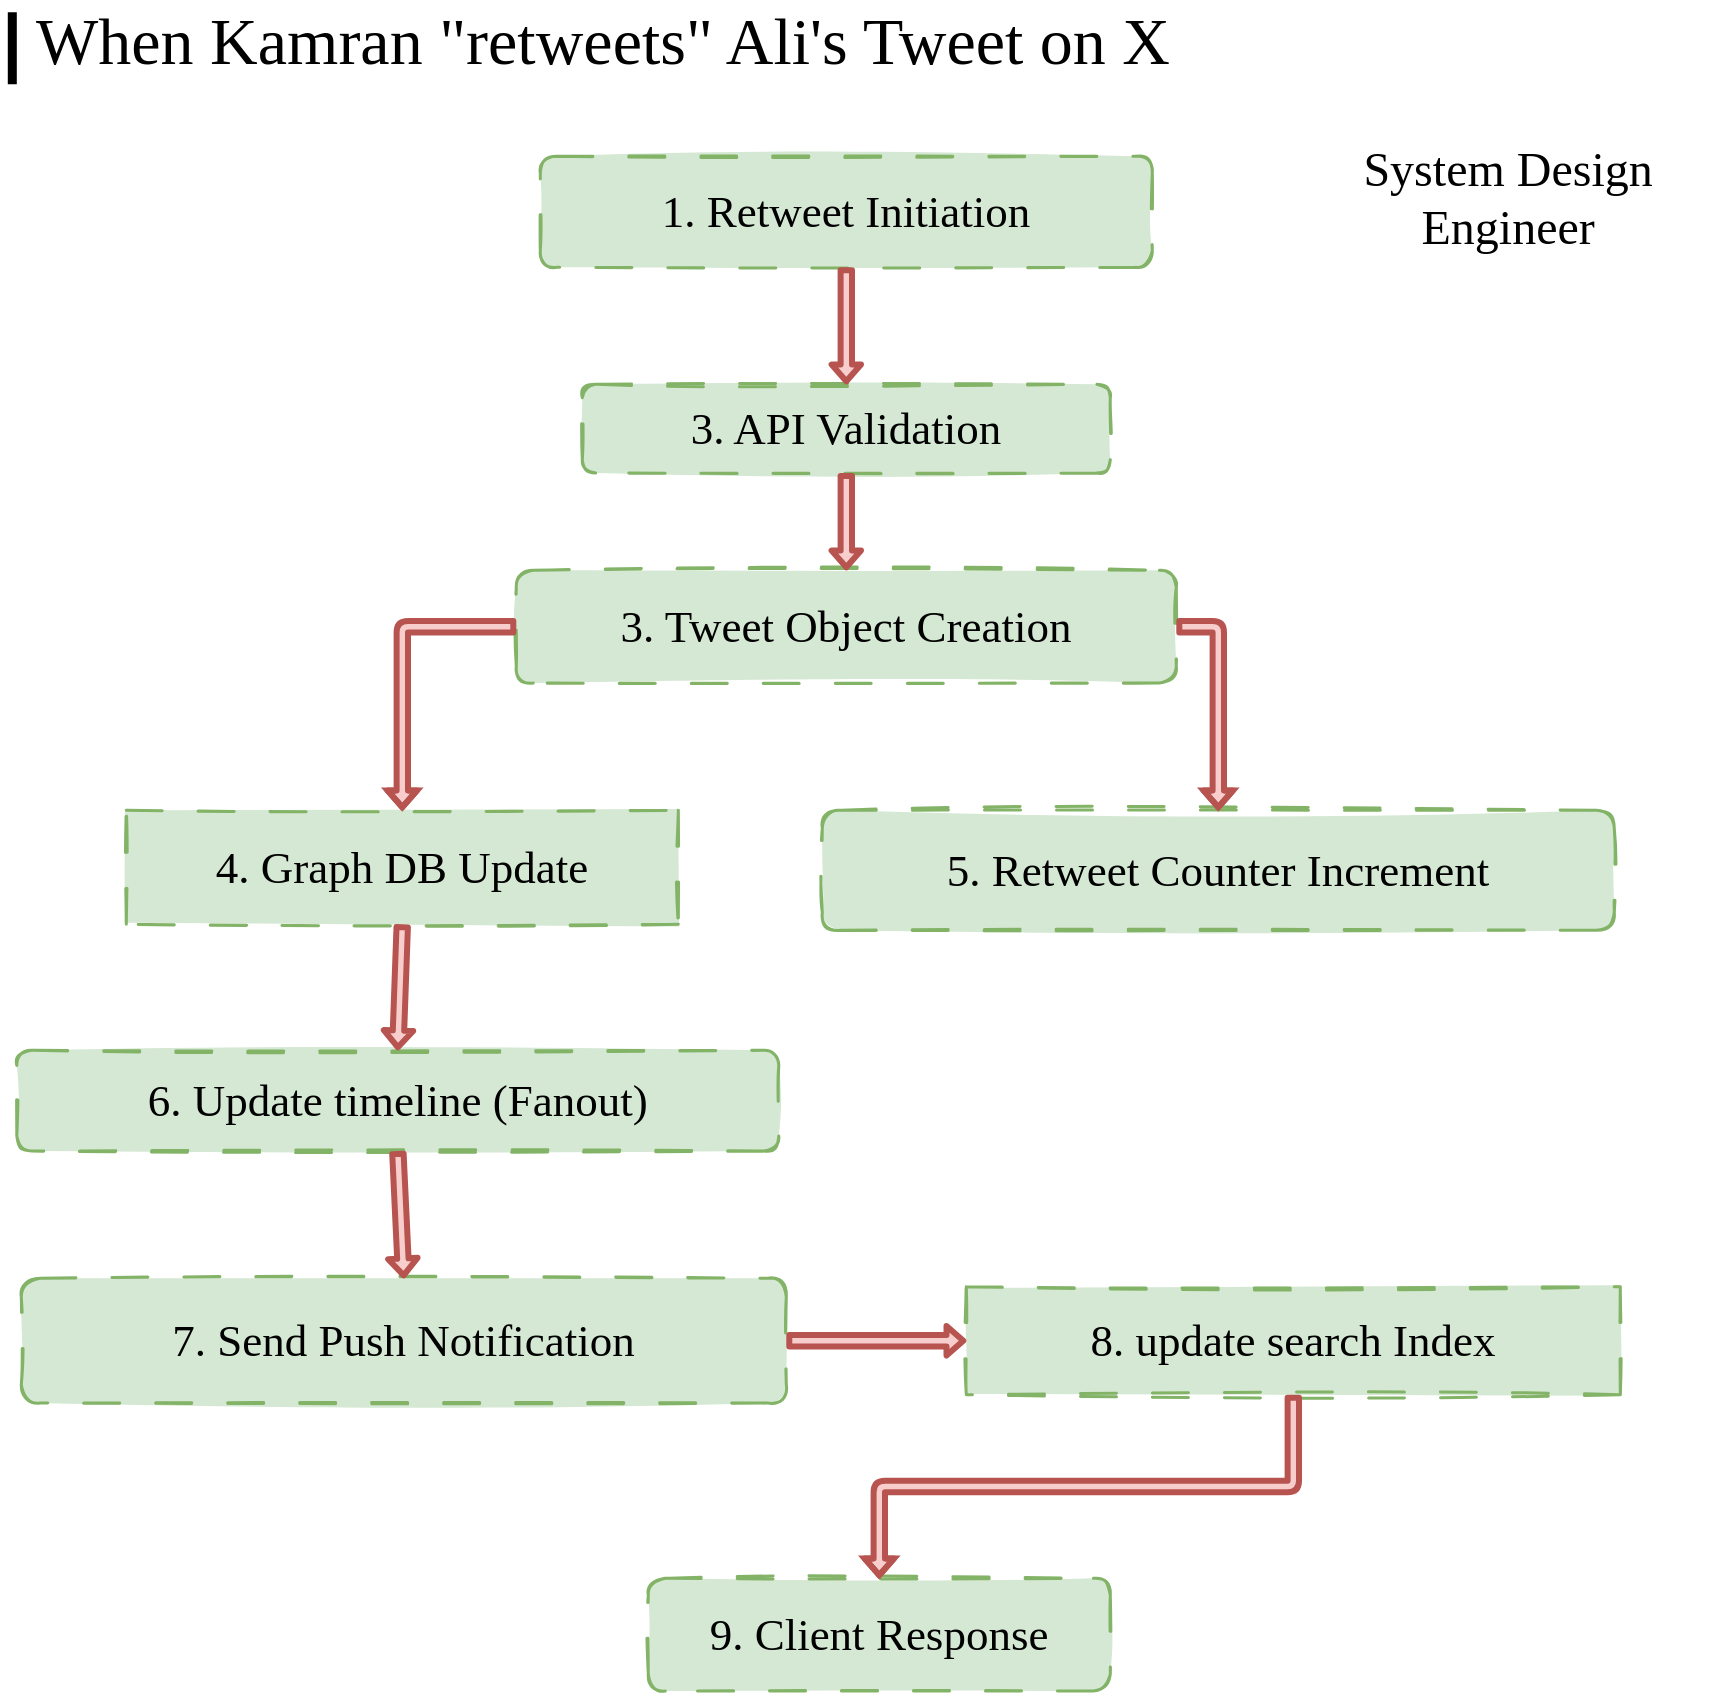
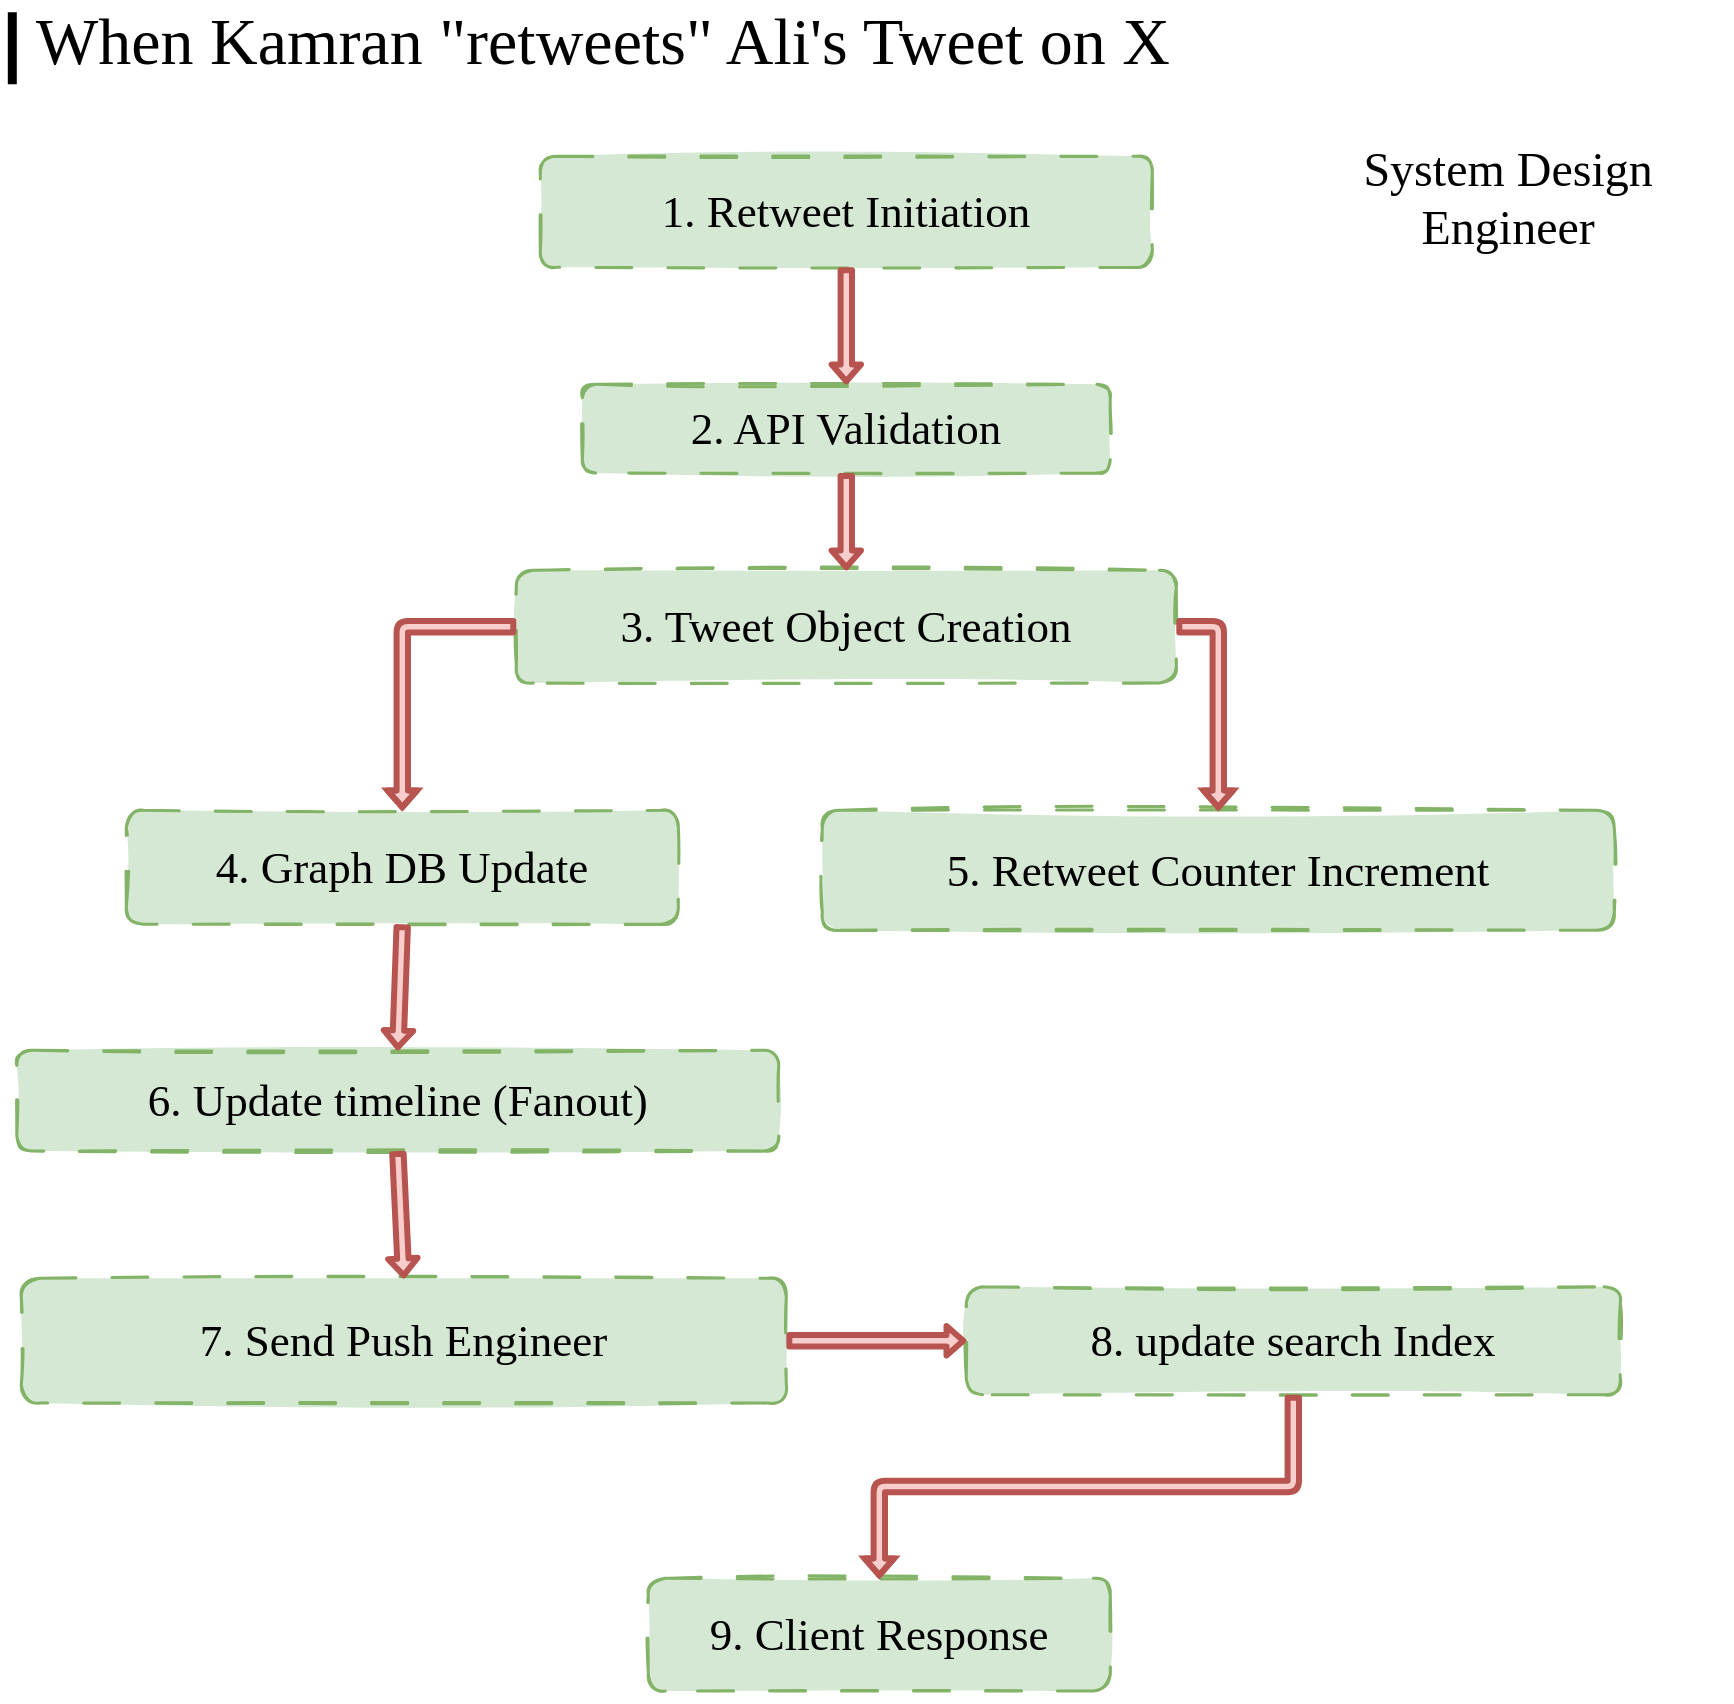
node "3. API Validation": label "3. API Validation" -> "2. API Validation"
node "4. Graph DB Update": shape rectangle -> rounded rectangle
node "7. Send Push Notification": label "7. Send Push Notification" -> "7. Send Push Engineer"
node "8. update search Index": shape rectangle -> rounded rectangle
